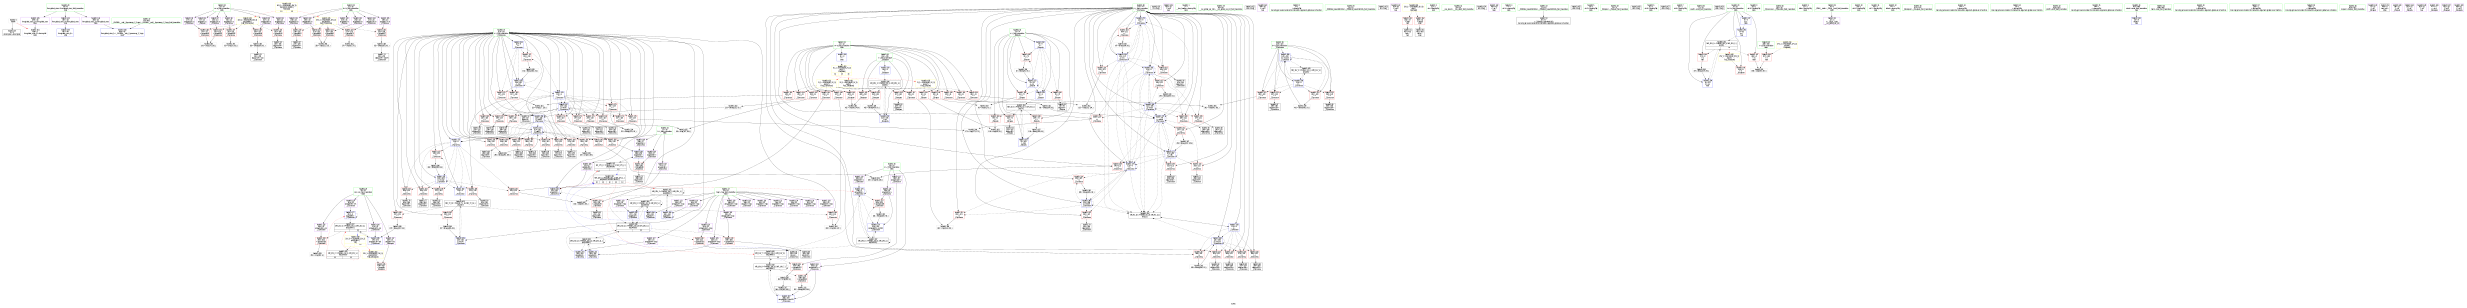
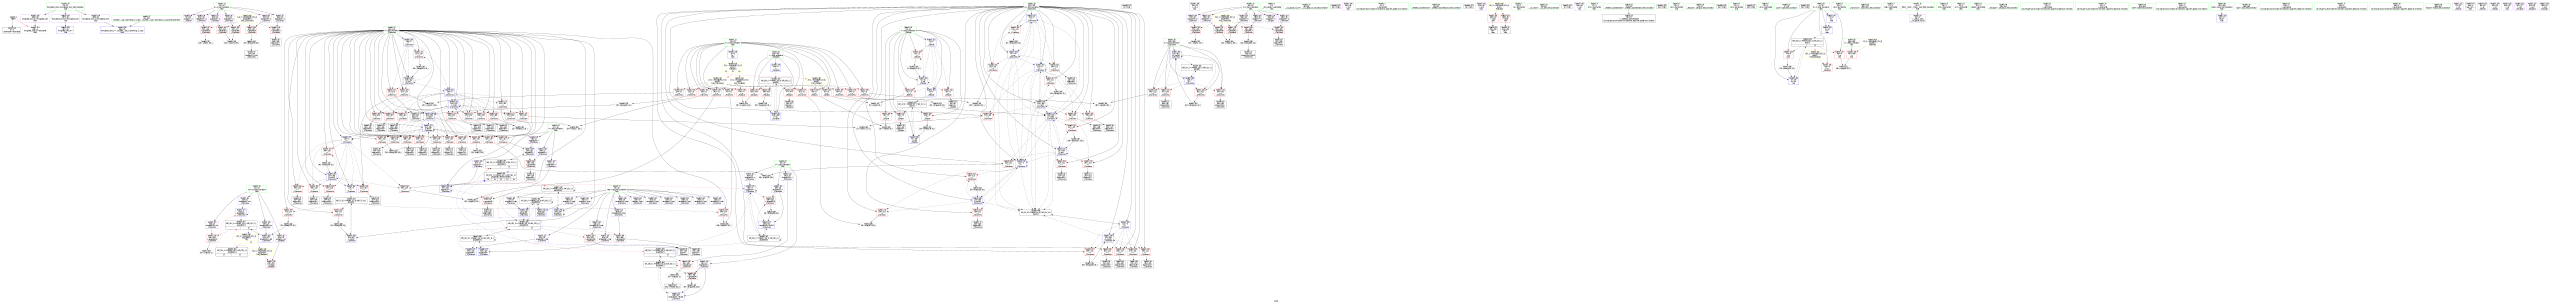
node "NodeID: 416": removed
